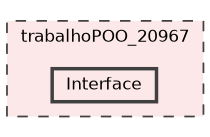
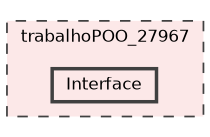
cluster "trabalhoPOO_20967": label "trabalhoPOO_20967" -> "trabalhoPOO_27967"
